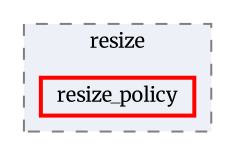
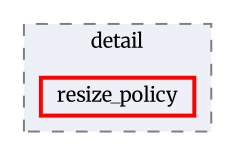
cluster "resize": label "resize" -> "detail"
